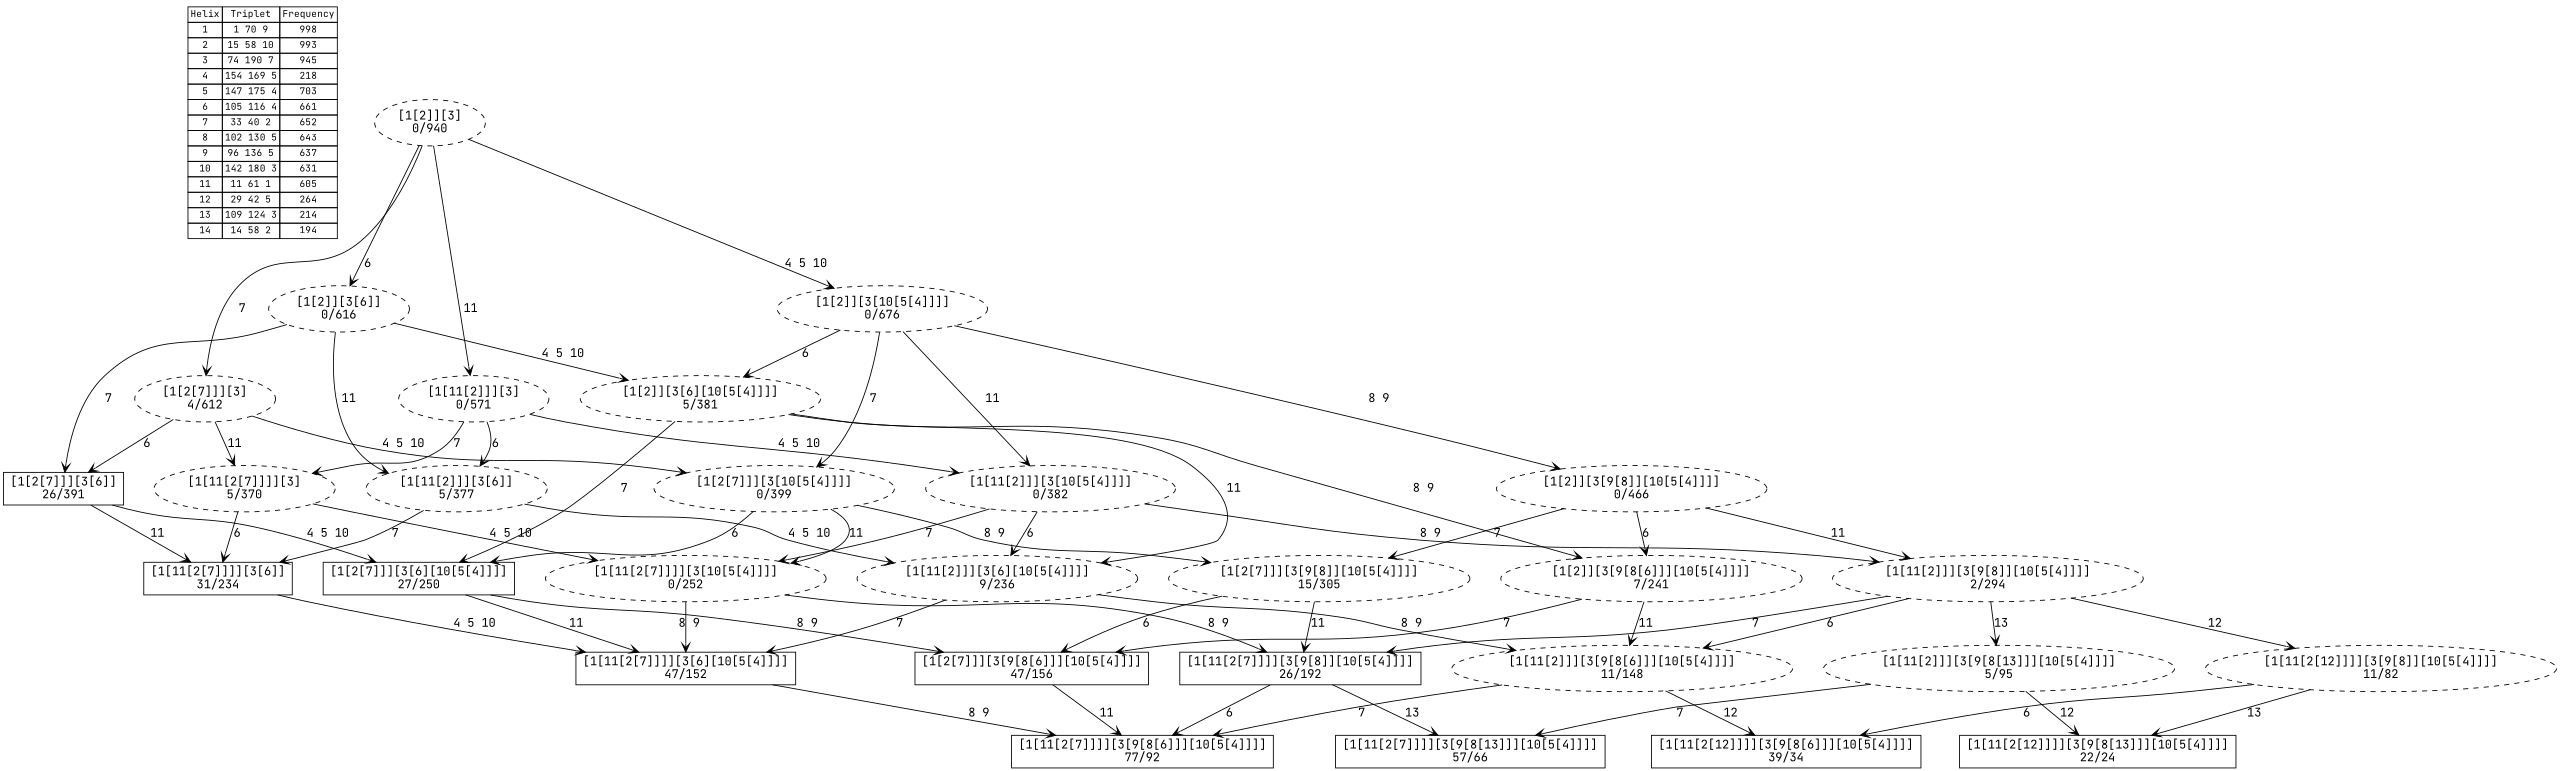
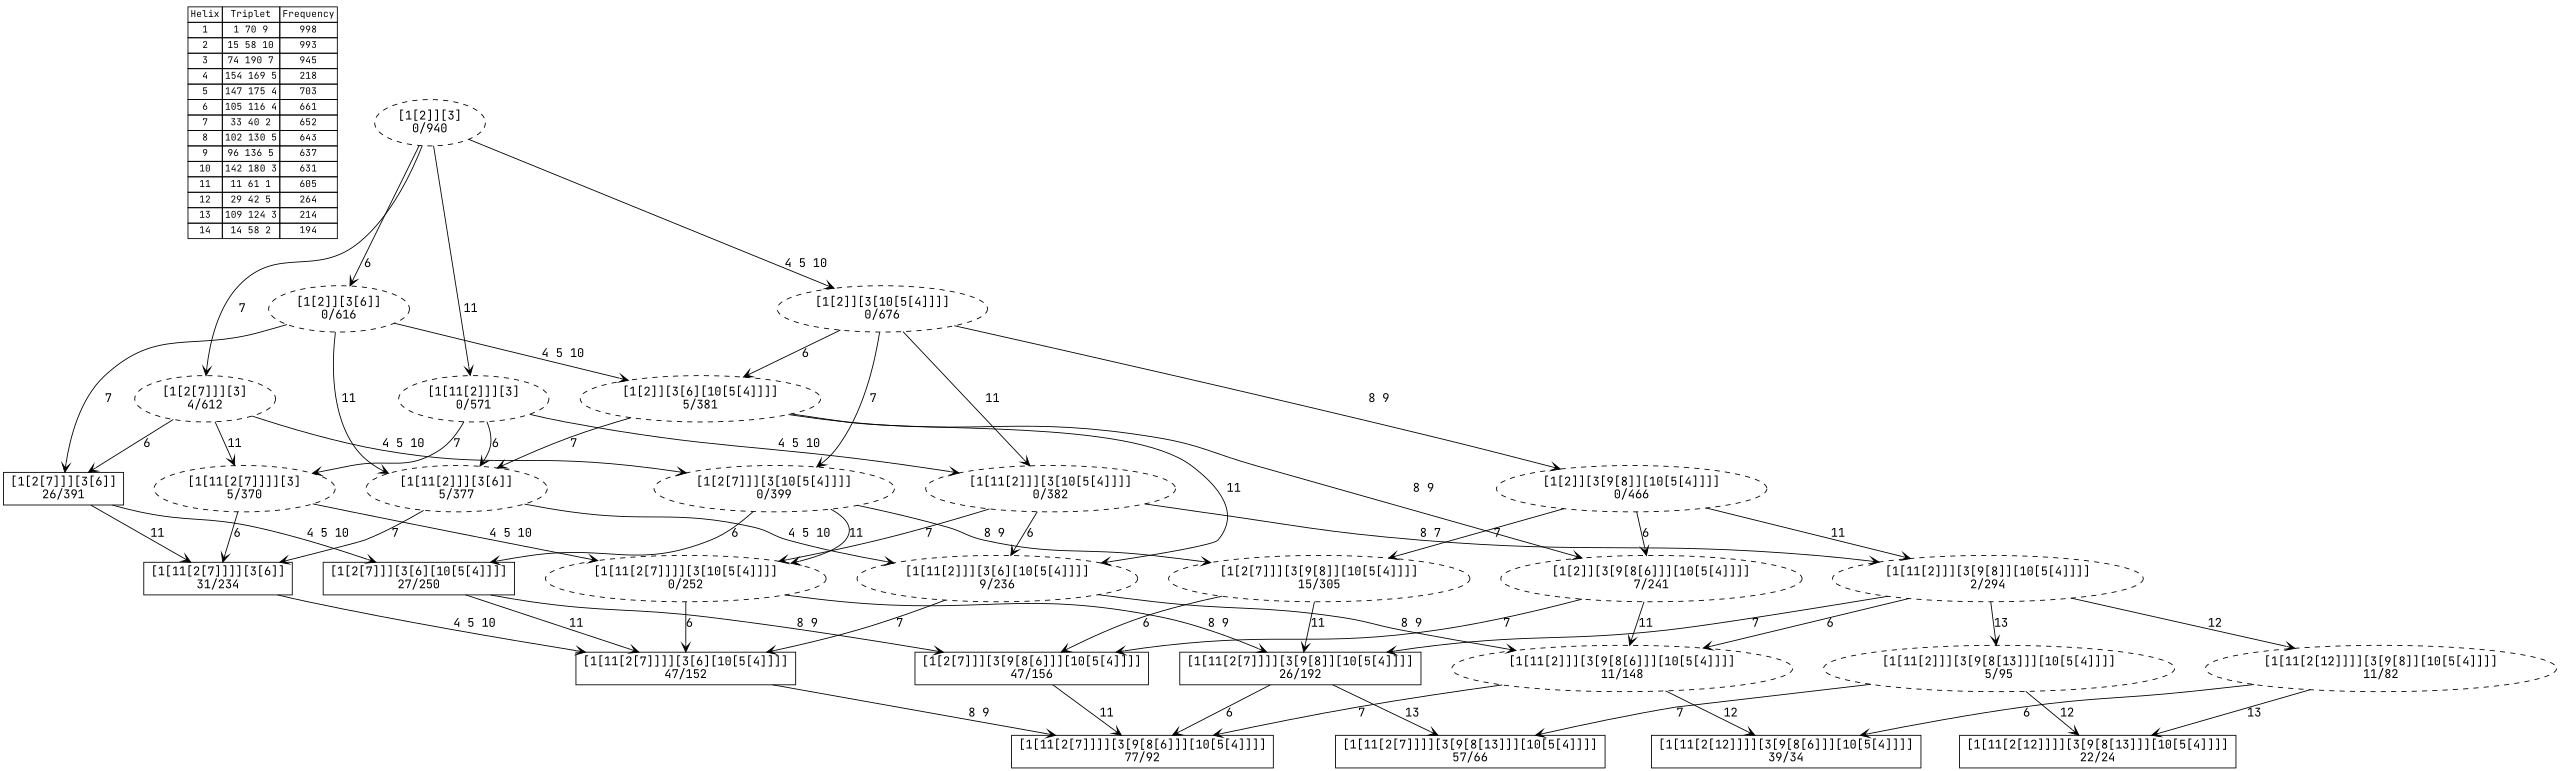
edge "[1[2]][3[6][10[5[4]]]] 5/381" -> "[1[2[7]]][3[6][10[5[4]]]] 27/250": now "[1[2]][3[6][10[5[4]]]] 5/381" -> "[1[11[2]]][3[6]] 5/377"
edge "[1[11[2]]][3[10[5[4]]]] 0/382" -> "[1[11[2]]][3[9[8]][10[5[4]]]] 2/294": label "8 9 " -> "8 7 "
edge "[1[11[2[7]]]][3[10[5[4]]]] 0/252" -> "[1[11[2[7]]]][3[6][10[5[4]]]] 47/152": label "8 9 " -> "6 "
